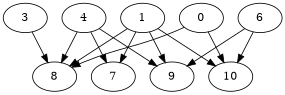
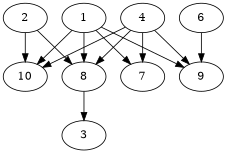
node "0": label "0" -> "2"
edge "3" -> "8": reversed
edge "6" -> "10": now "4" -> "10"
